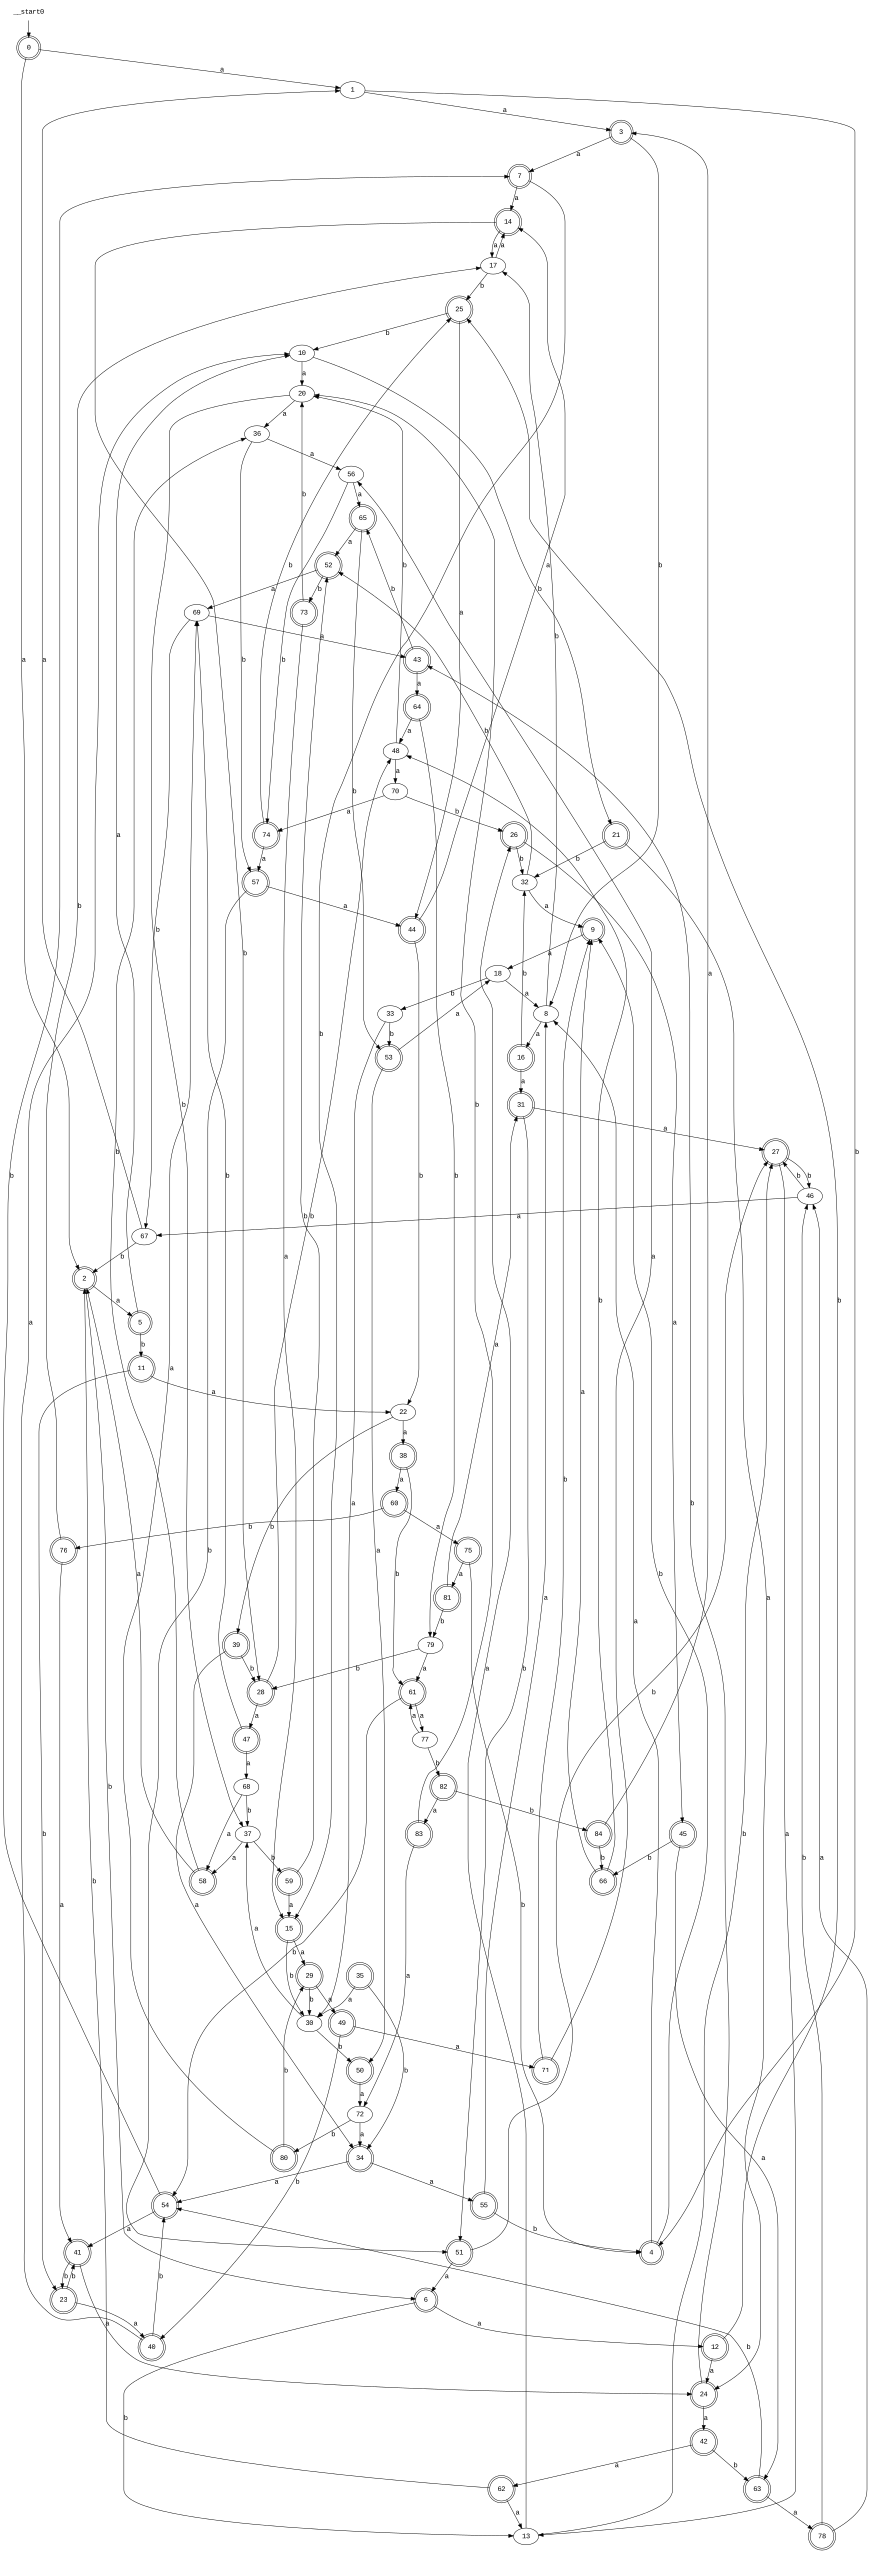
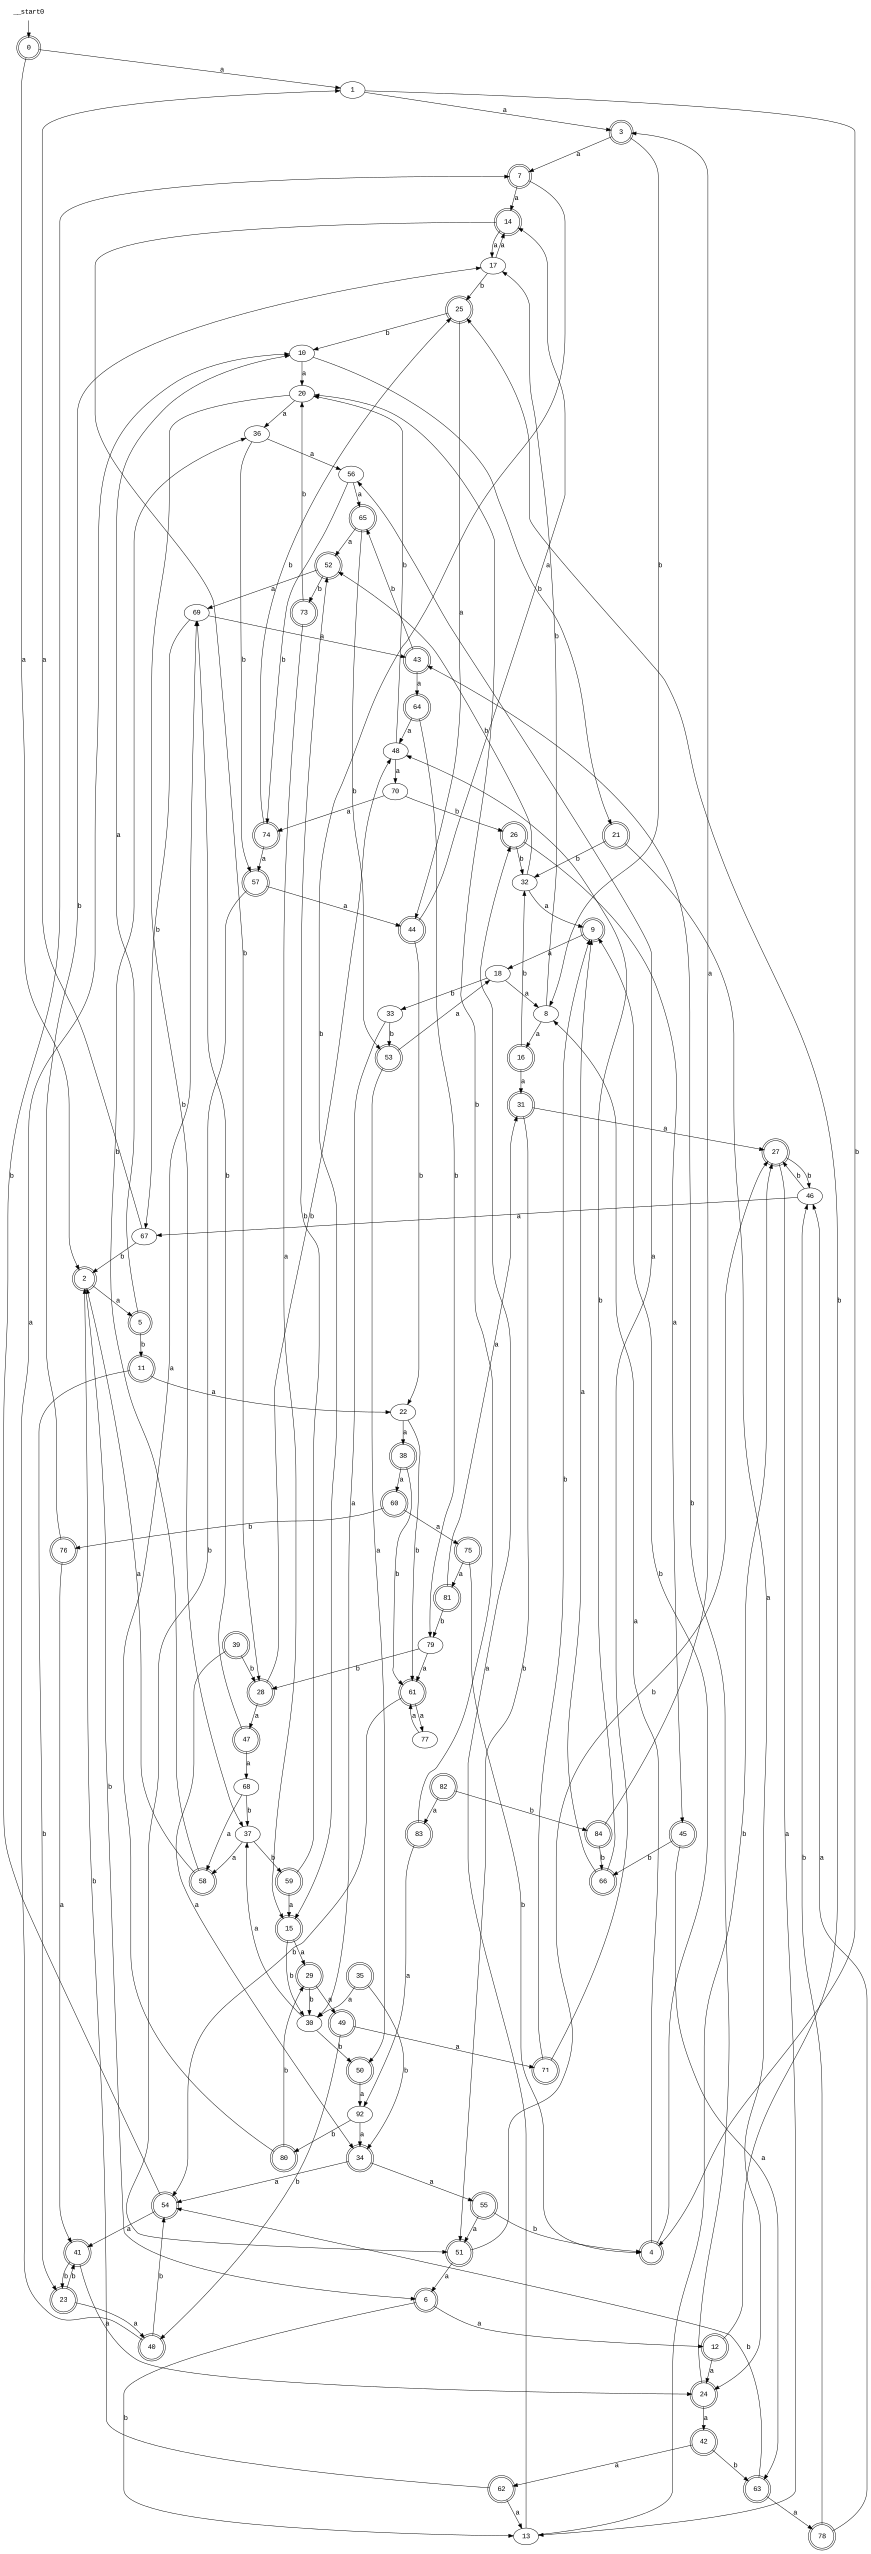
edge "22" -> "39": now "22" -> "61"
edge "55" -> "8": now "55" -> "51"
edge "77" -> "82": removed, label "b"
node "72": label "72" -> "92"
